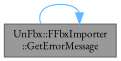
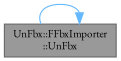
node "UnFbx::FFbxImporter ::GetErrorMessage": label "UnFbx::FFbxImporter ::GetErrorMessage" -> "UnFbx::FFbxImporter ::UnFbx"
